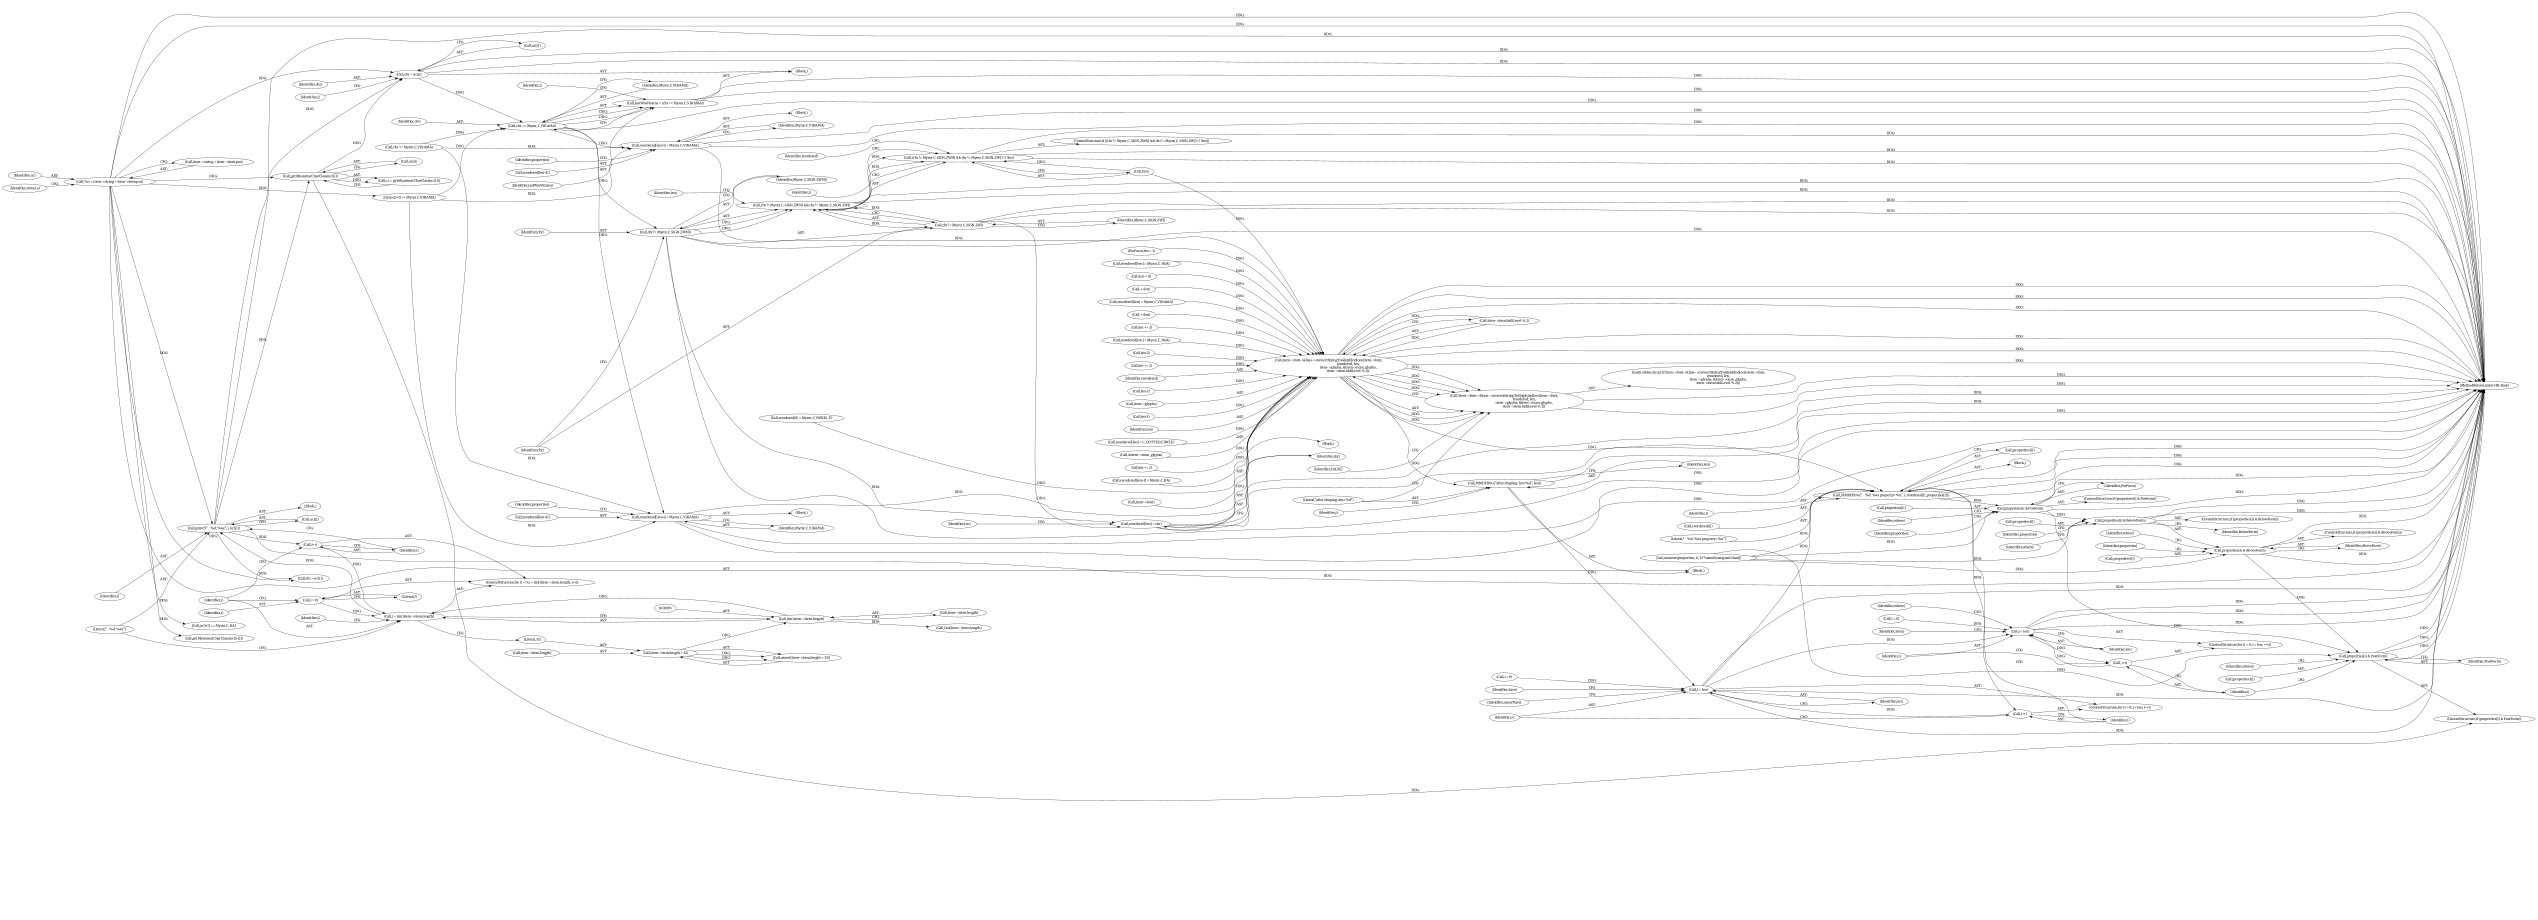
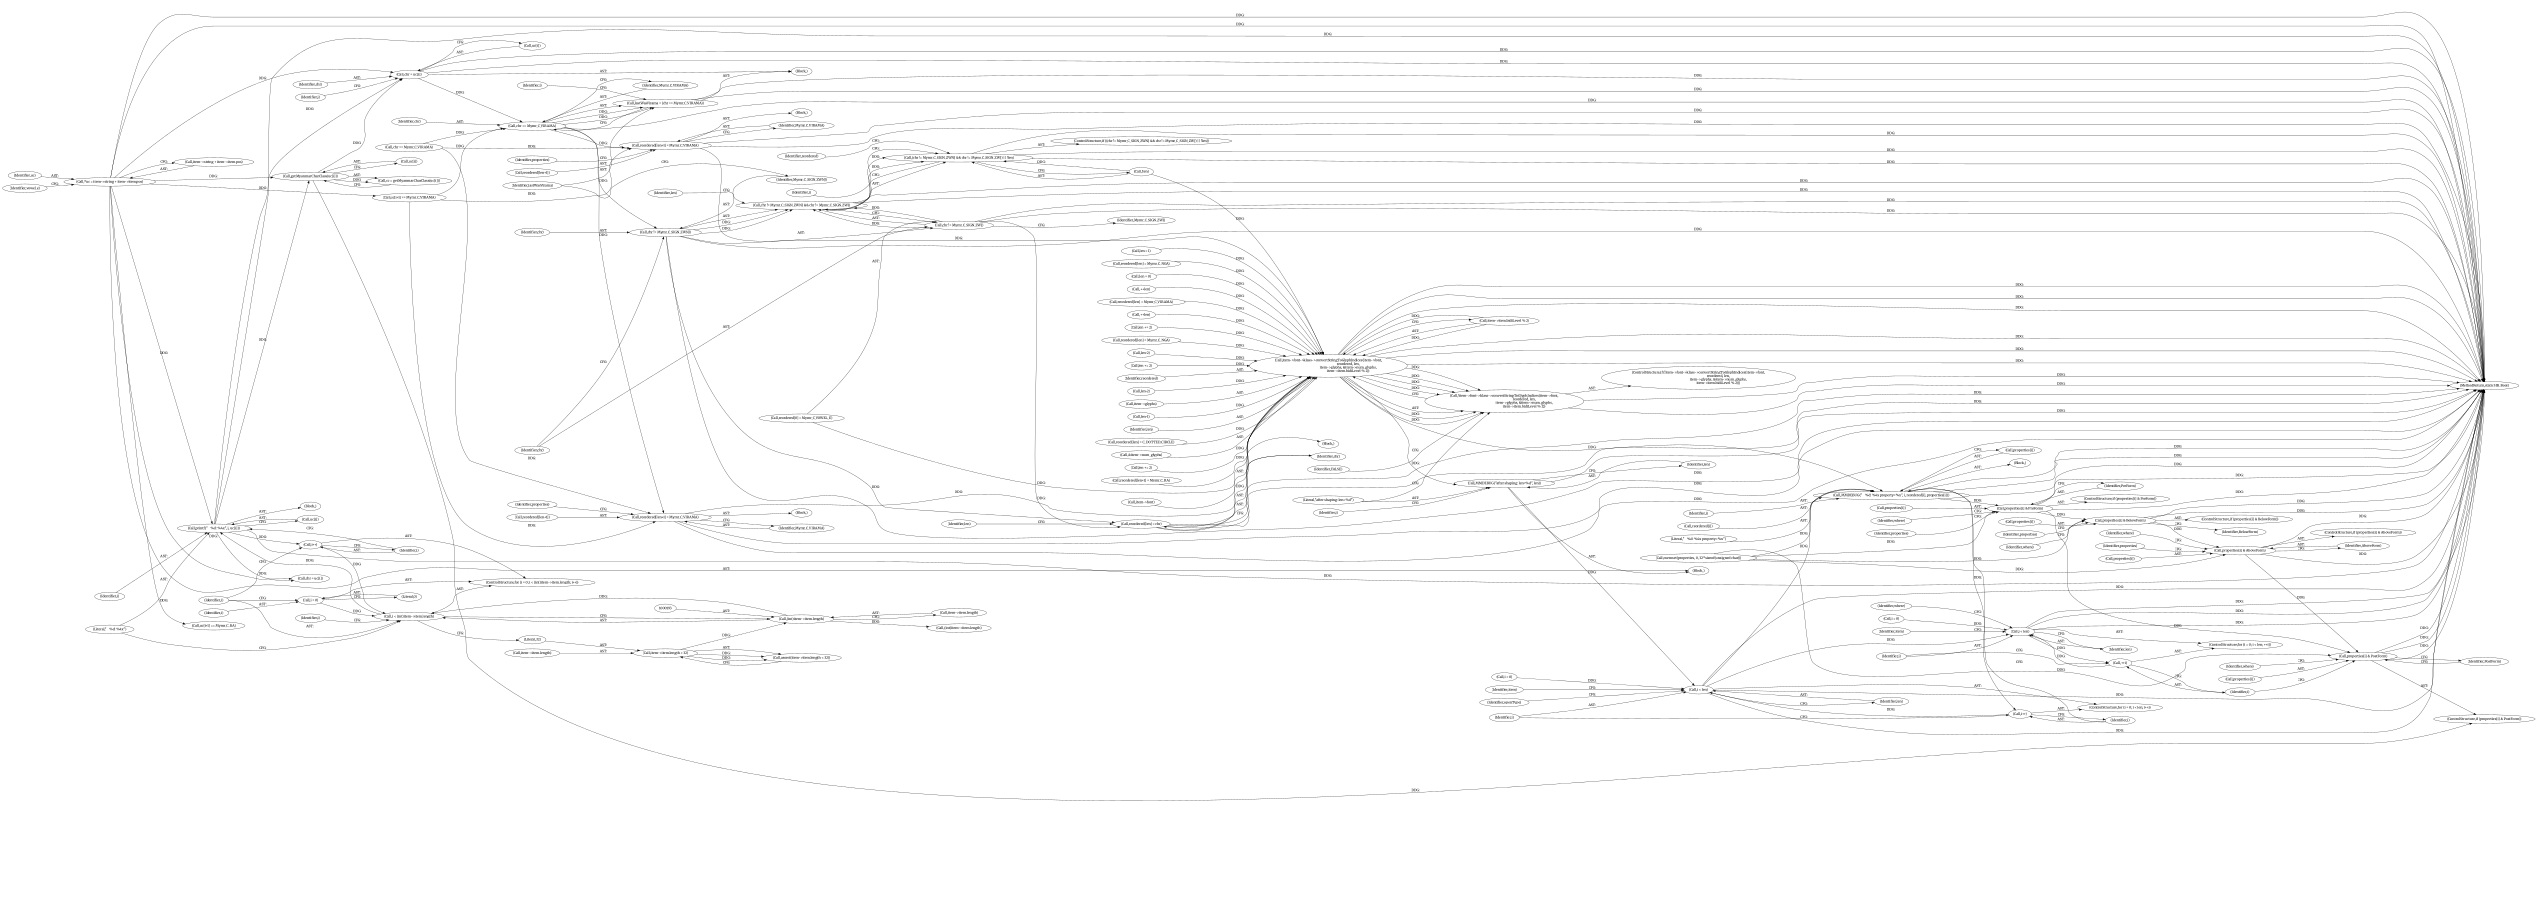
edge "(Call,chr != Mymr_C_SIGN_ZWNJ)" -> "(Identifier,Mymr_C_SIGN_ZWNJ)": now "(Identifier,lastWasVirama)" -> "(Identifier,Mymr_C_SIGN_ZWNJ)"
edge "(Identifier,Mymr_C_SIGN_ZWJ)" -> "(Call,chr != Mymr_C_SIGN_ZWJ)": now "(Call,reordered[0] = Mymr_C_VOWEL_E)" -> "(Call,chr != Mymr_C_SIGN_ZWJ)"
node "(PreForm,len = 1)": label "(PreForm,len = 1)" -> "(Call,len = 1)"
edge "(Call,properties[i] & BelowForm)" -> "(Call,properties[i] & AboveForm)": label "AST: " -> "DDG: "
node "(Call,getMyanmarCharClass(uc[i+2]))": removed
edge "(Identifier,PostForm)" -> "(Call,properties[i] & PostForm)": label "AST: " -> "CFG: "
edge "(Call,assert(item->item.length < 32))" -> "(Call,item->item.length < 32)": label "AST: " -> "CFG: "
